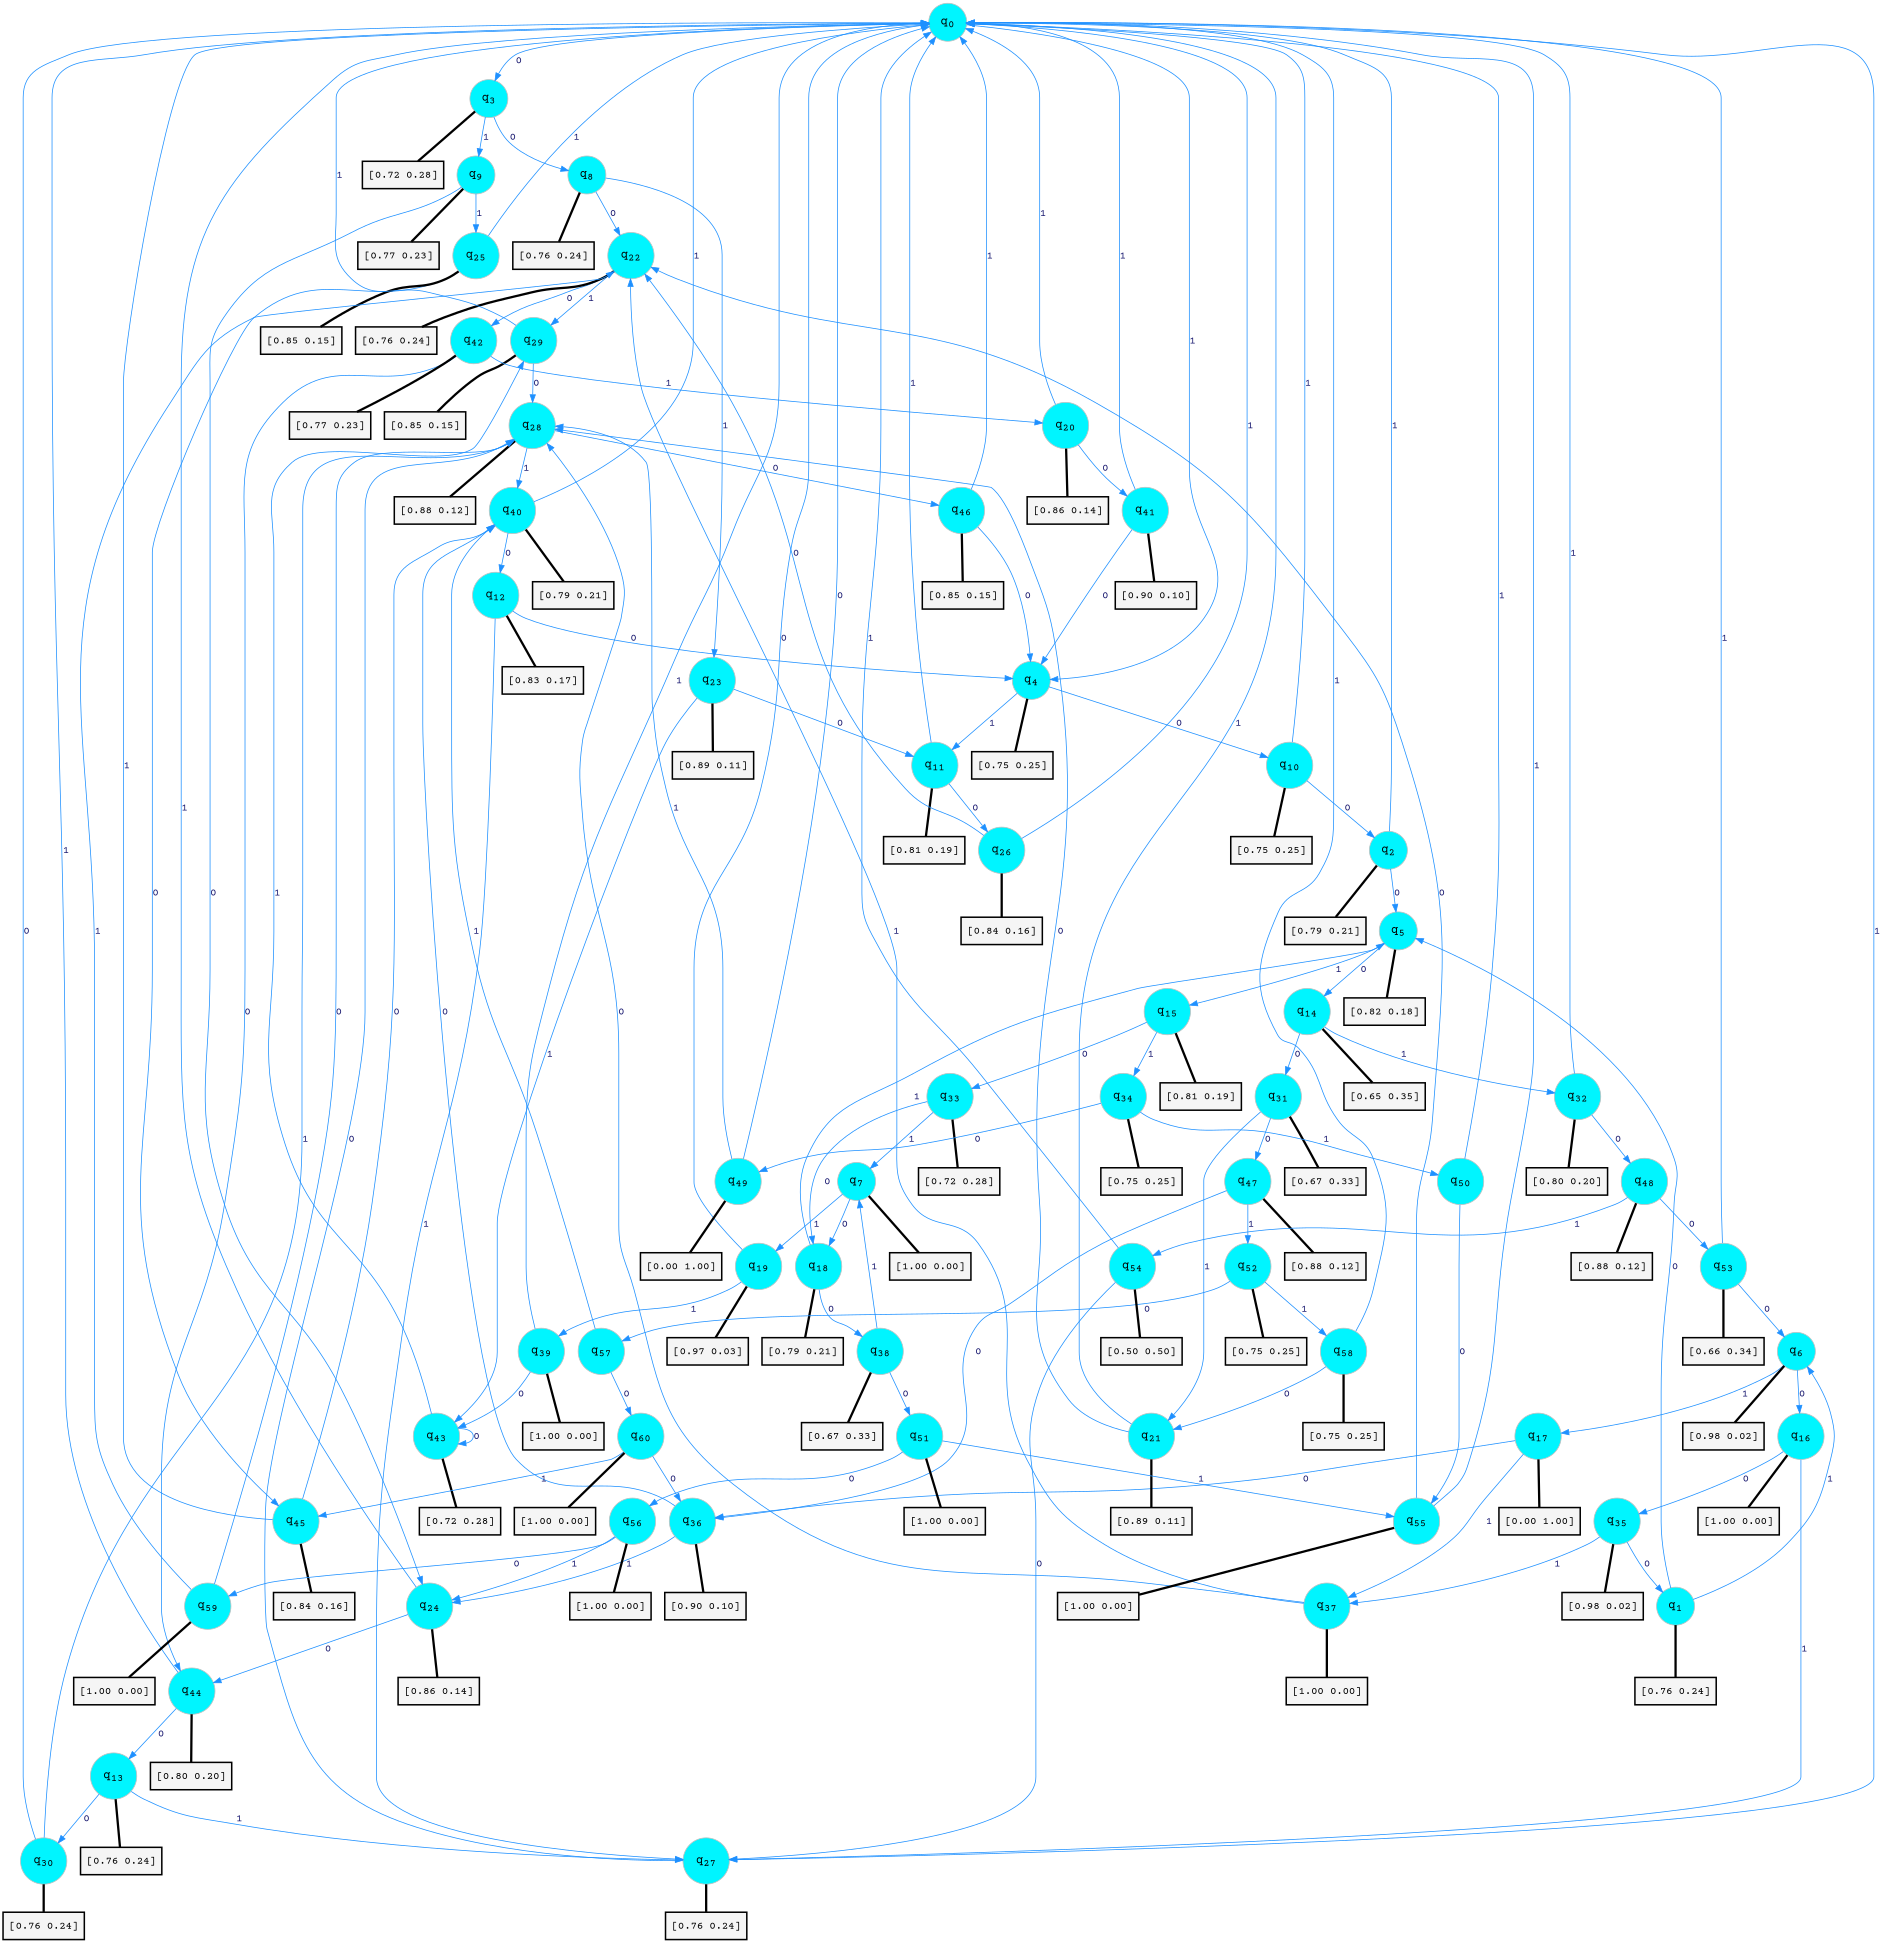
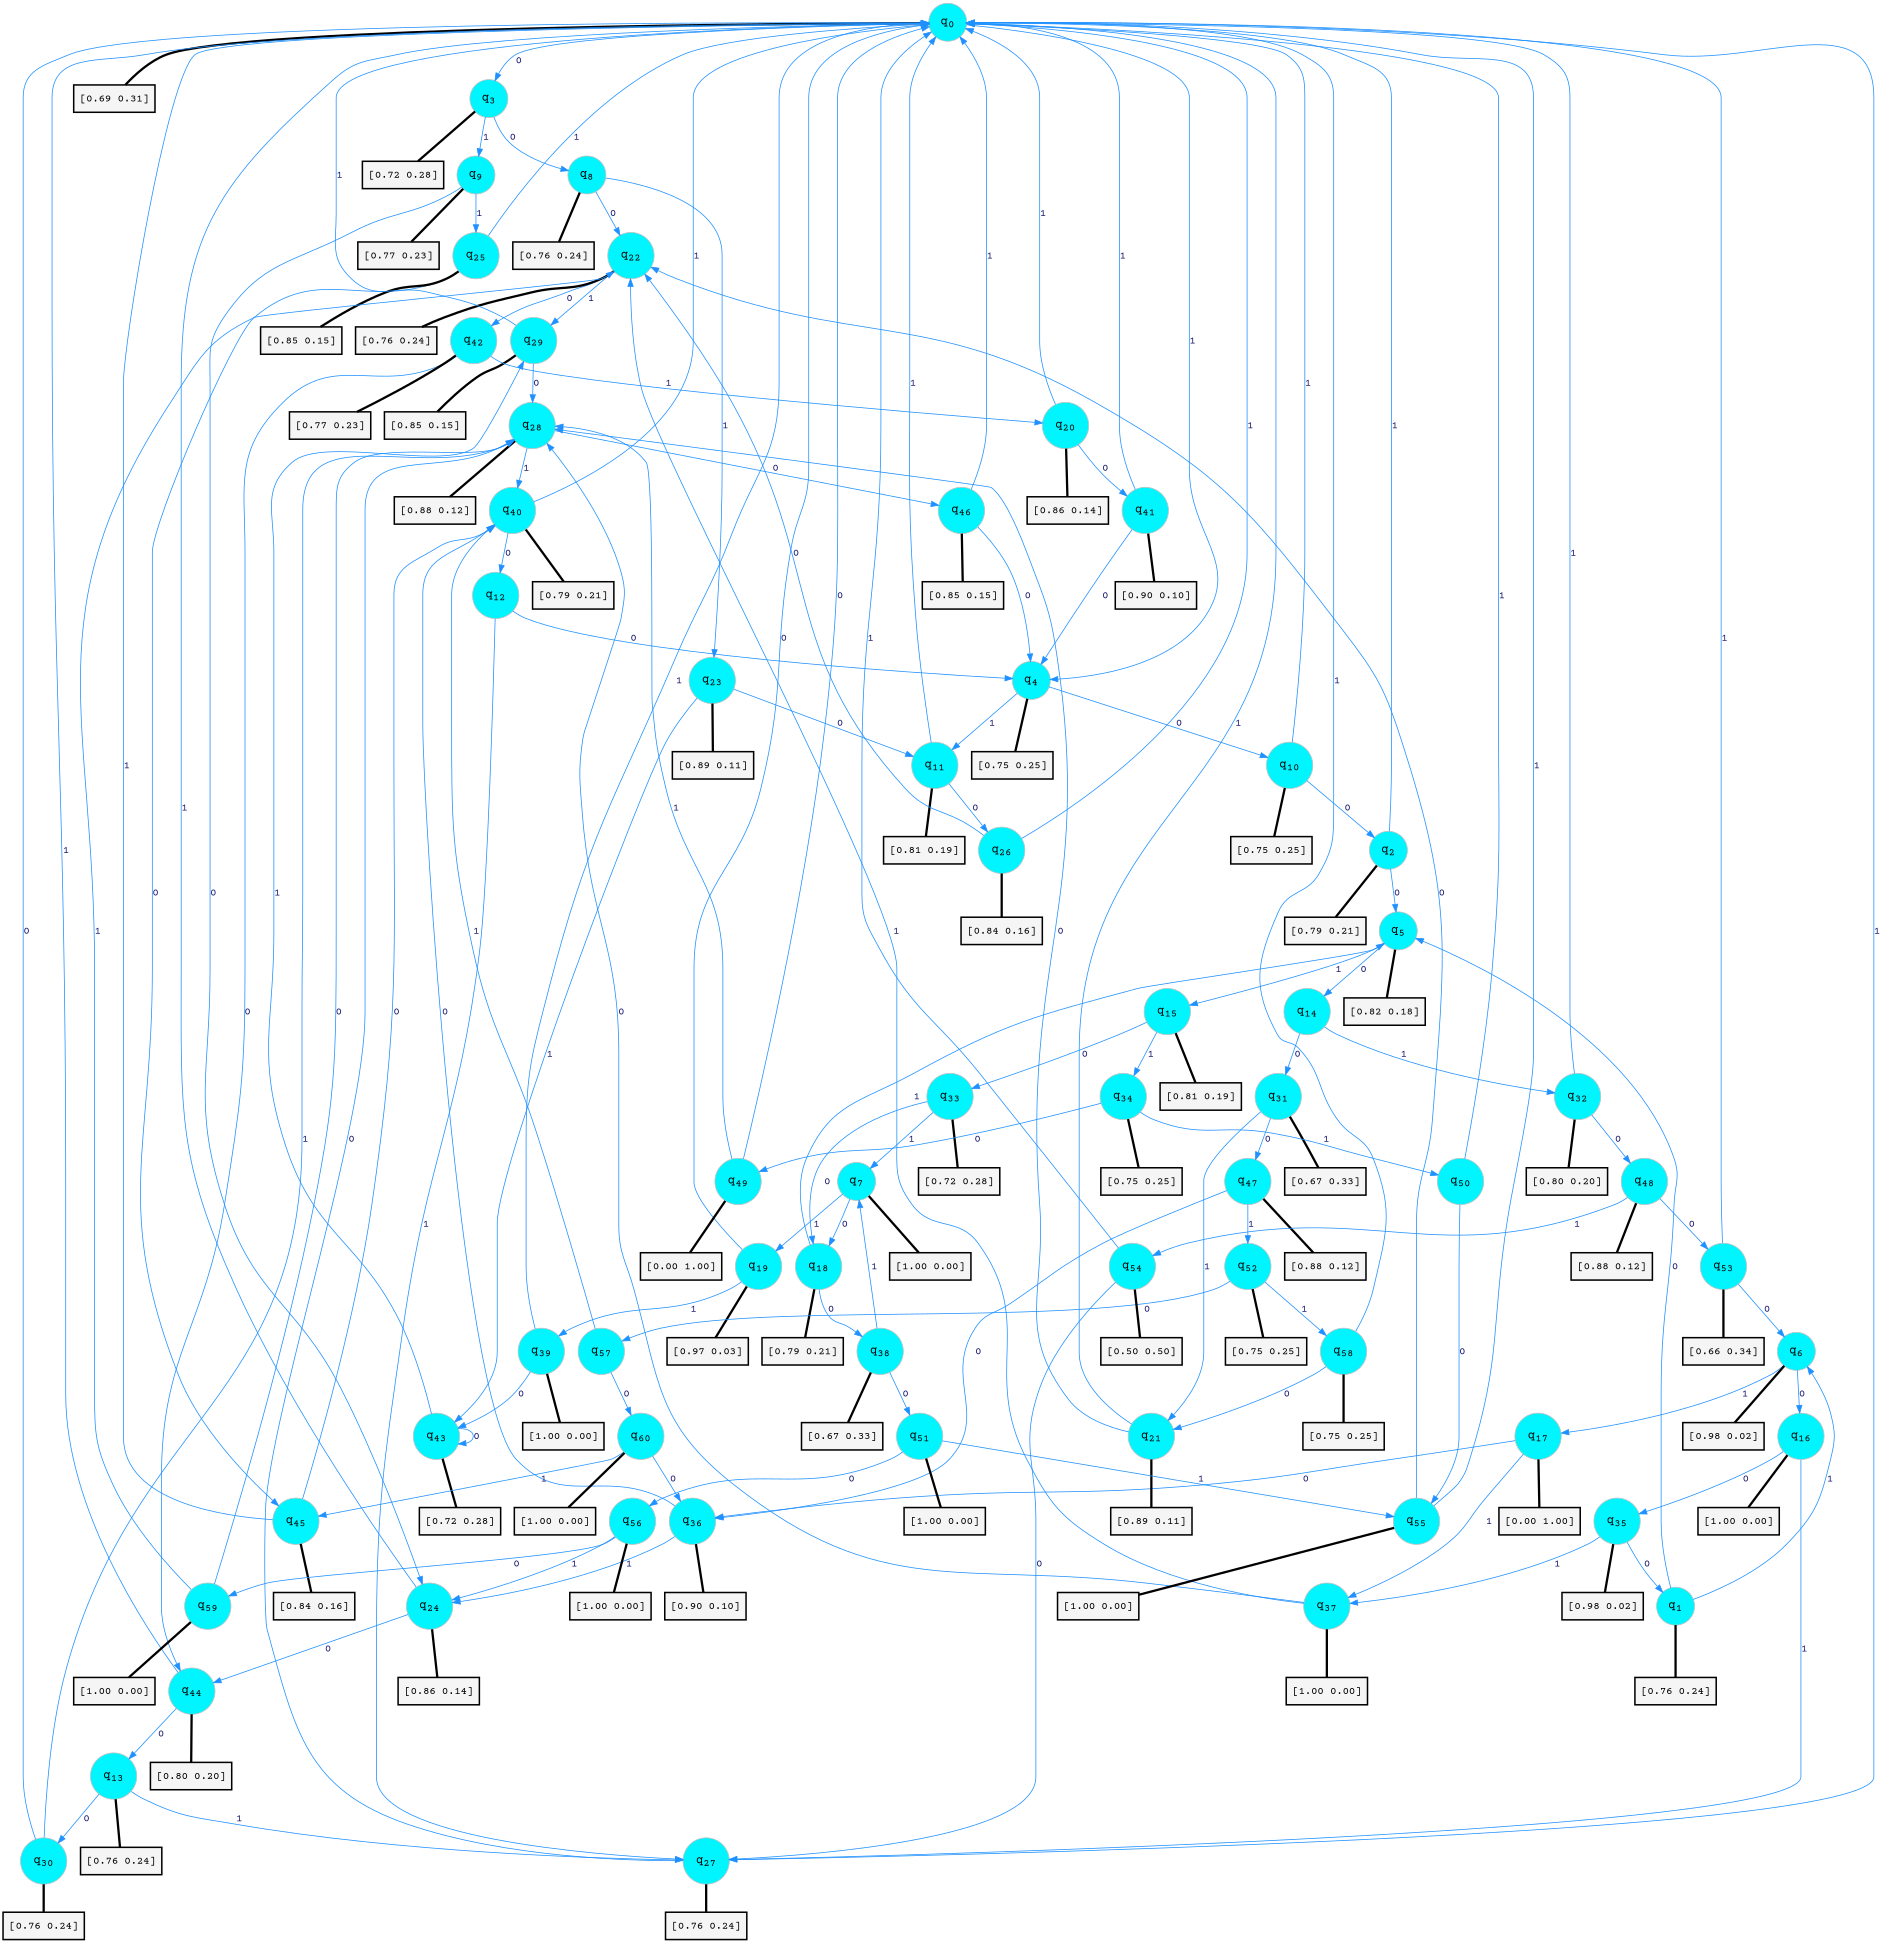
node "[0.69 0.31]": added
node "[0.83 0.17]": removed
node "[0.65 0.35]": removed
